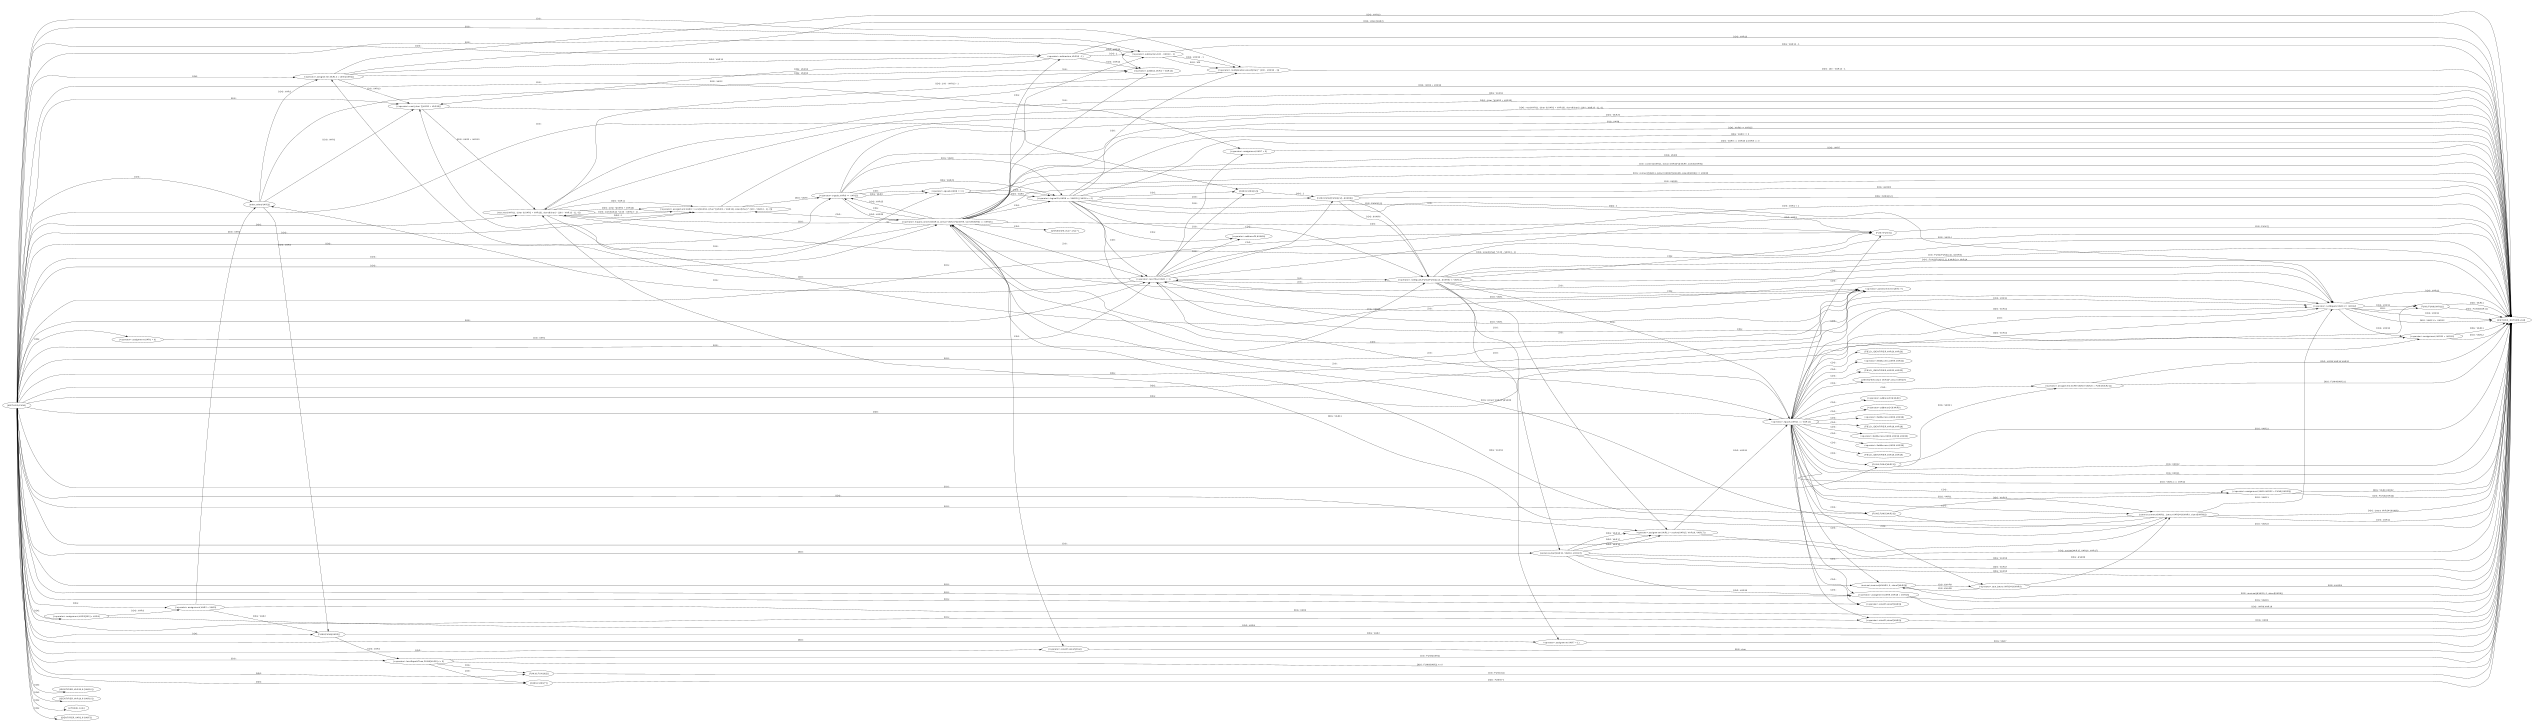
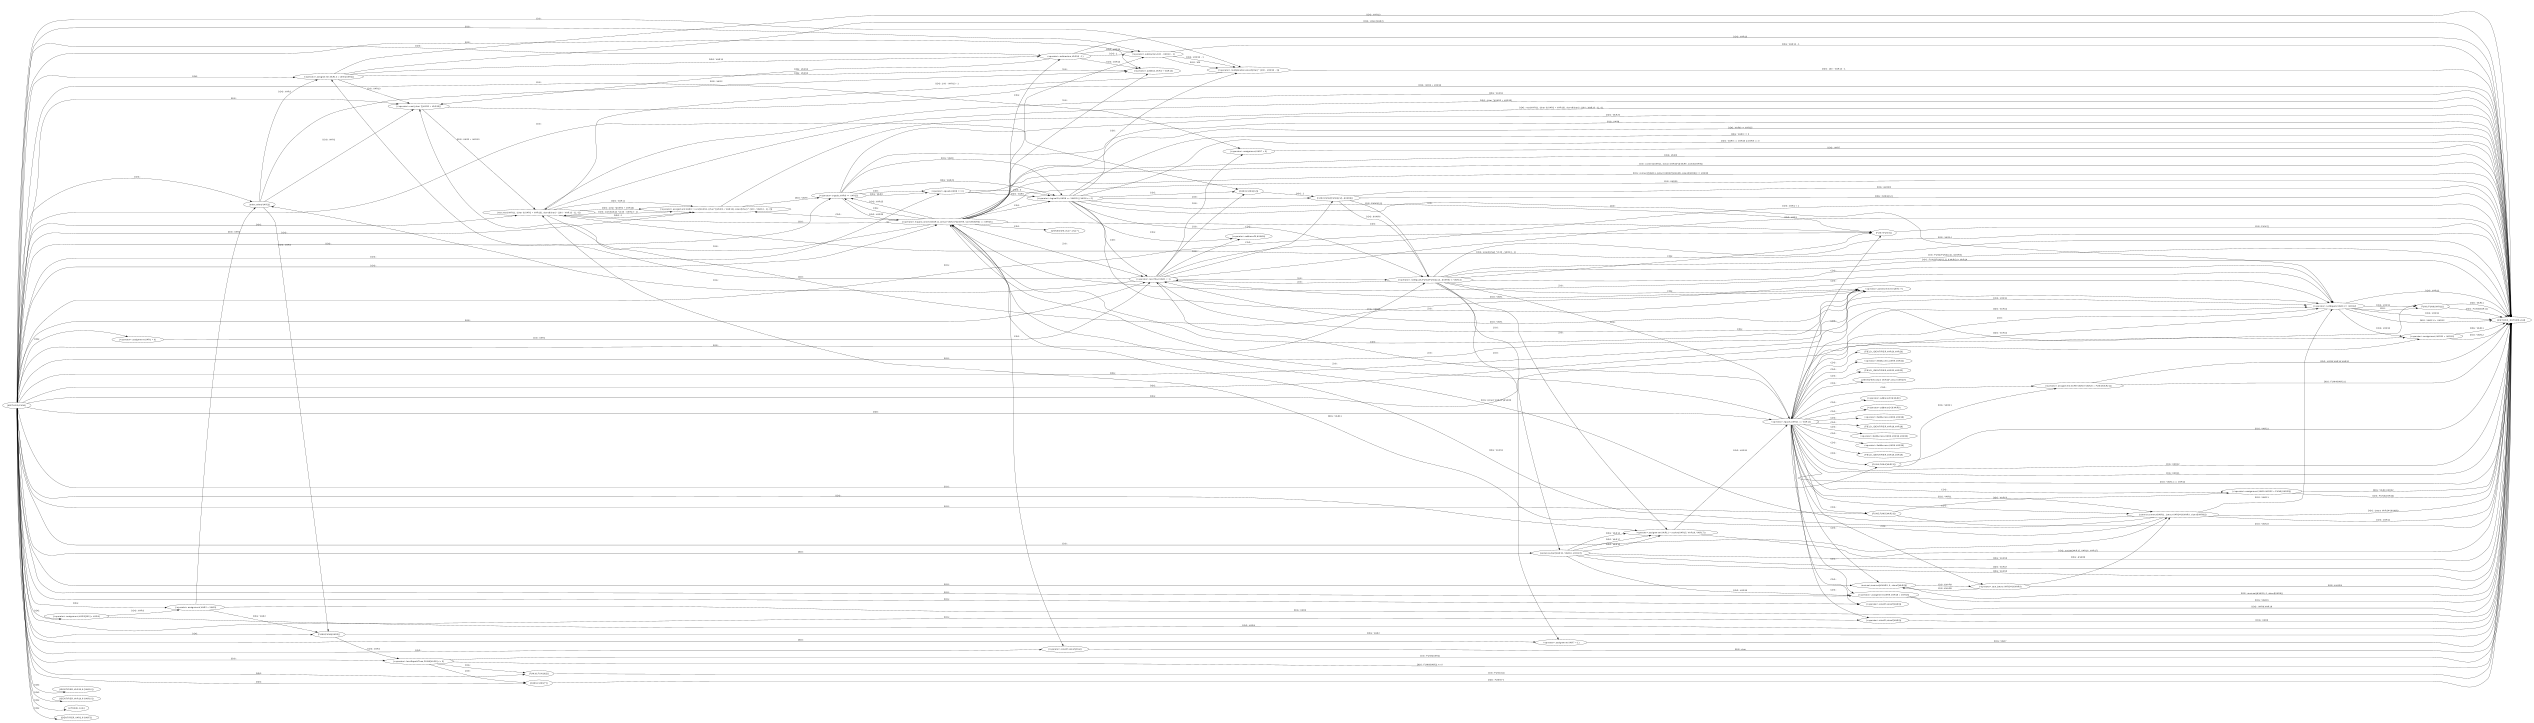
edge "(<operator>.logicalOr,VAR8 == VAR25 || VAR8 == 0)" -> "(<operator>.notEquals,VAR11 != VAR12)": label "DDG: 2" -> "CDG: "
